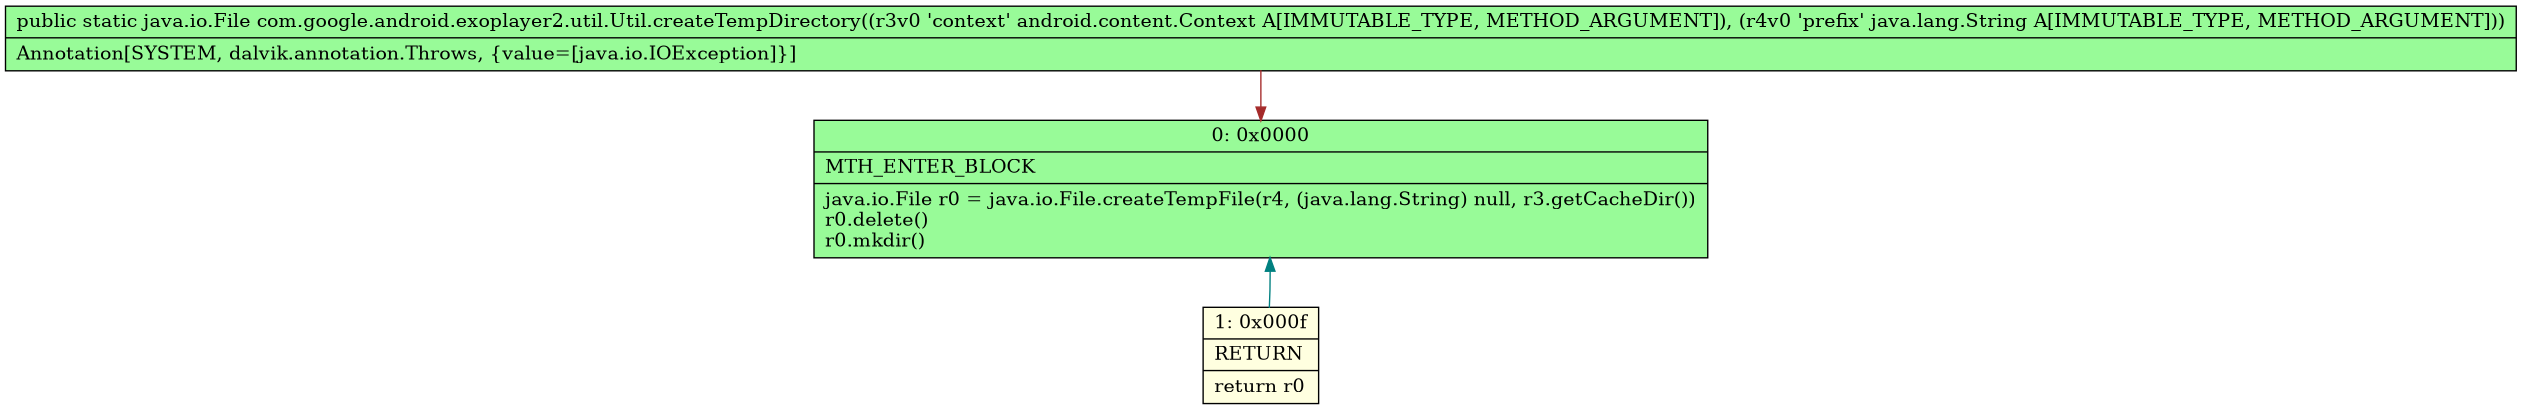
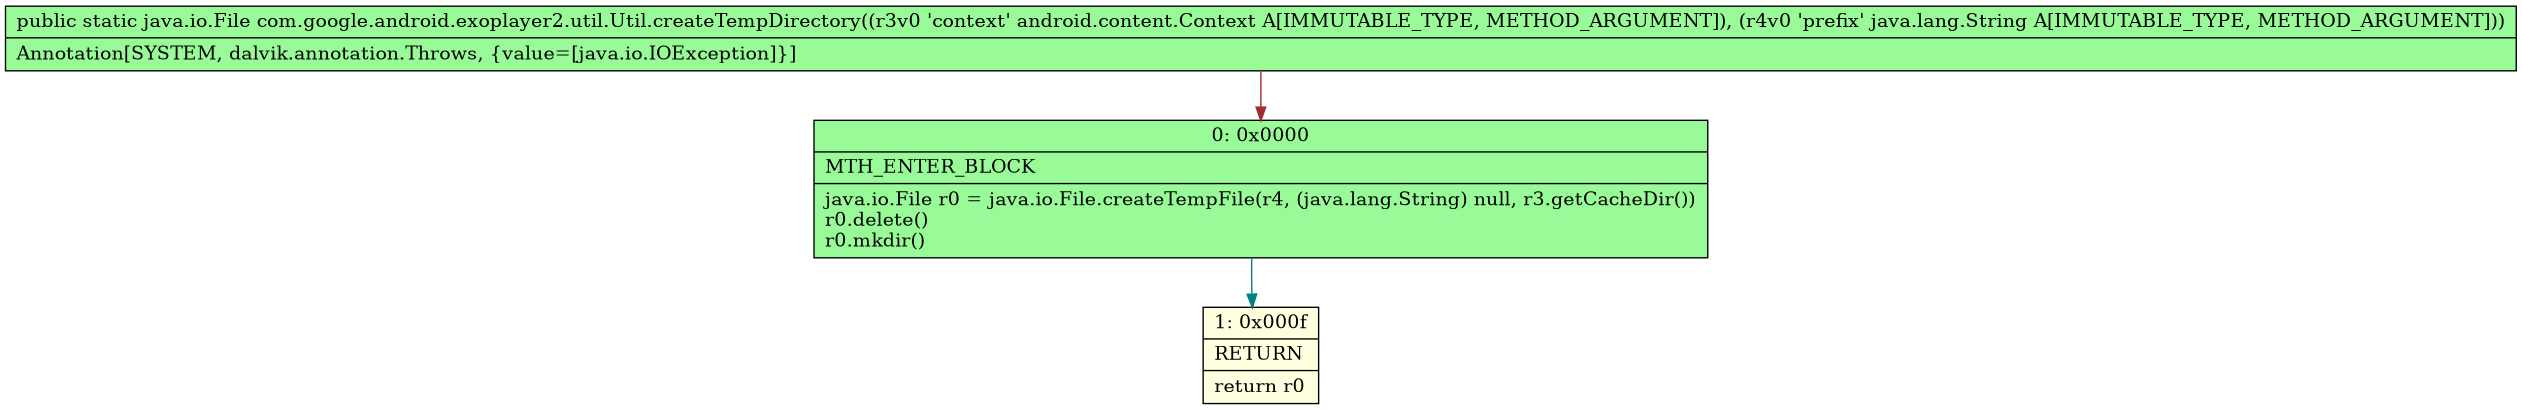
edge "1: 0x000f" -> "0: 0x0000": reversed
